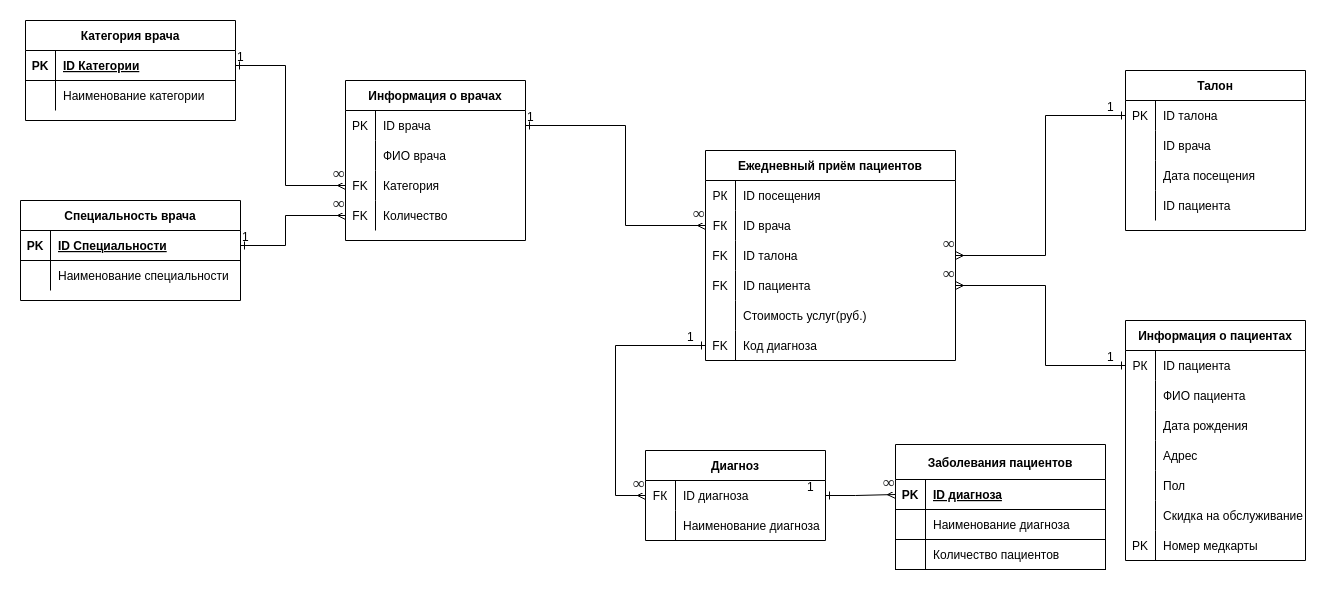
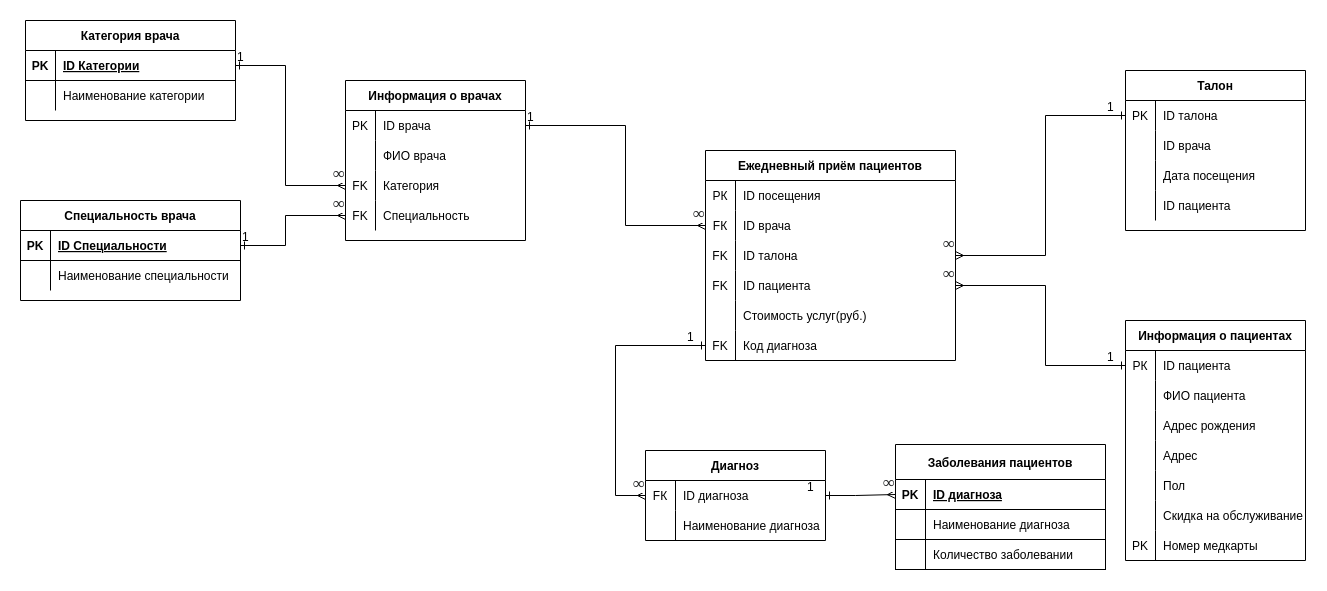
node "Количество": label "Количество" -> "Специальность"
node "Дата рождения": label "Дата рождения" -> "Адрес рождения"
node "Количество пациентов": label "Количество пациентов" -> "Количество заболевании"
